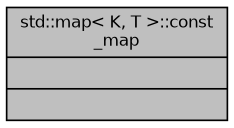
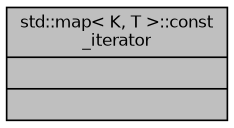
node "std::map< K, T >::const": text "_map" -> "_iterator"
